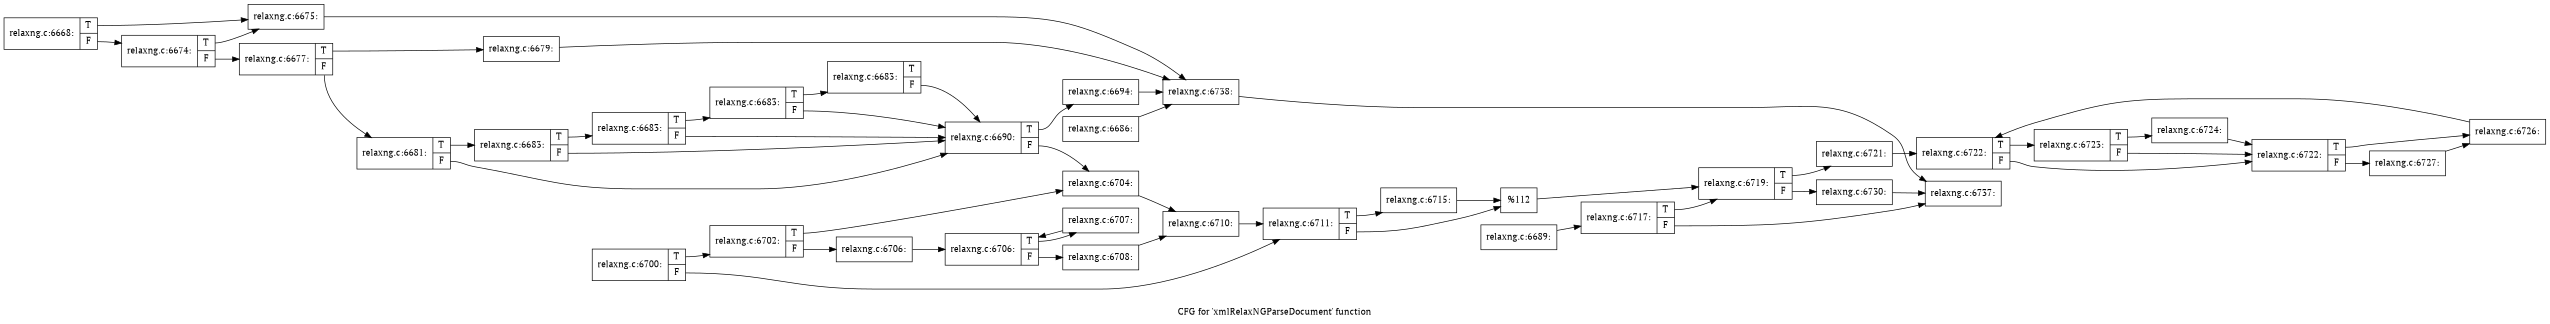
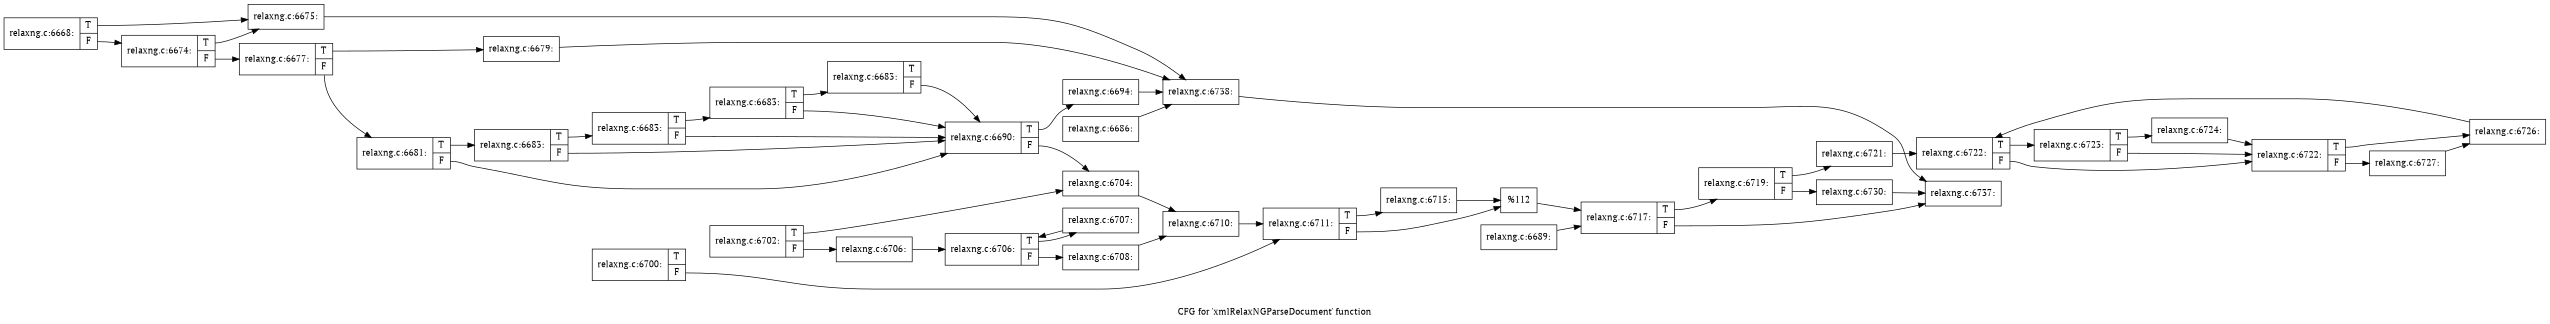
edge "%112" -> "relaxng.c:6719:": now "%112" -> "relaxng.c:6717:"
edge "relaxng.c:6700:" -> "relaxng.c:6702:": removed
